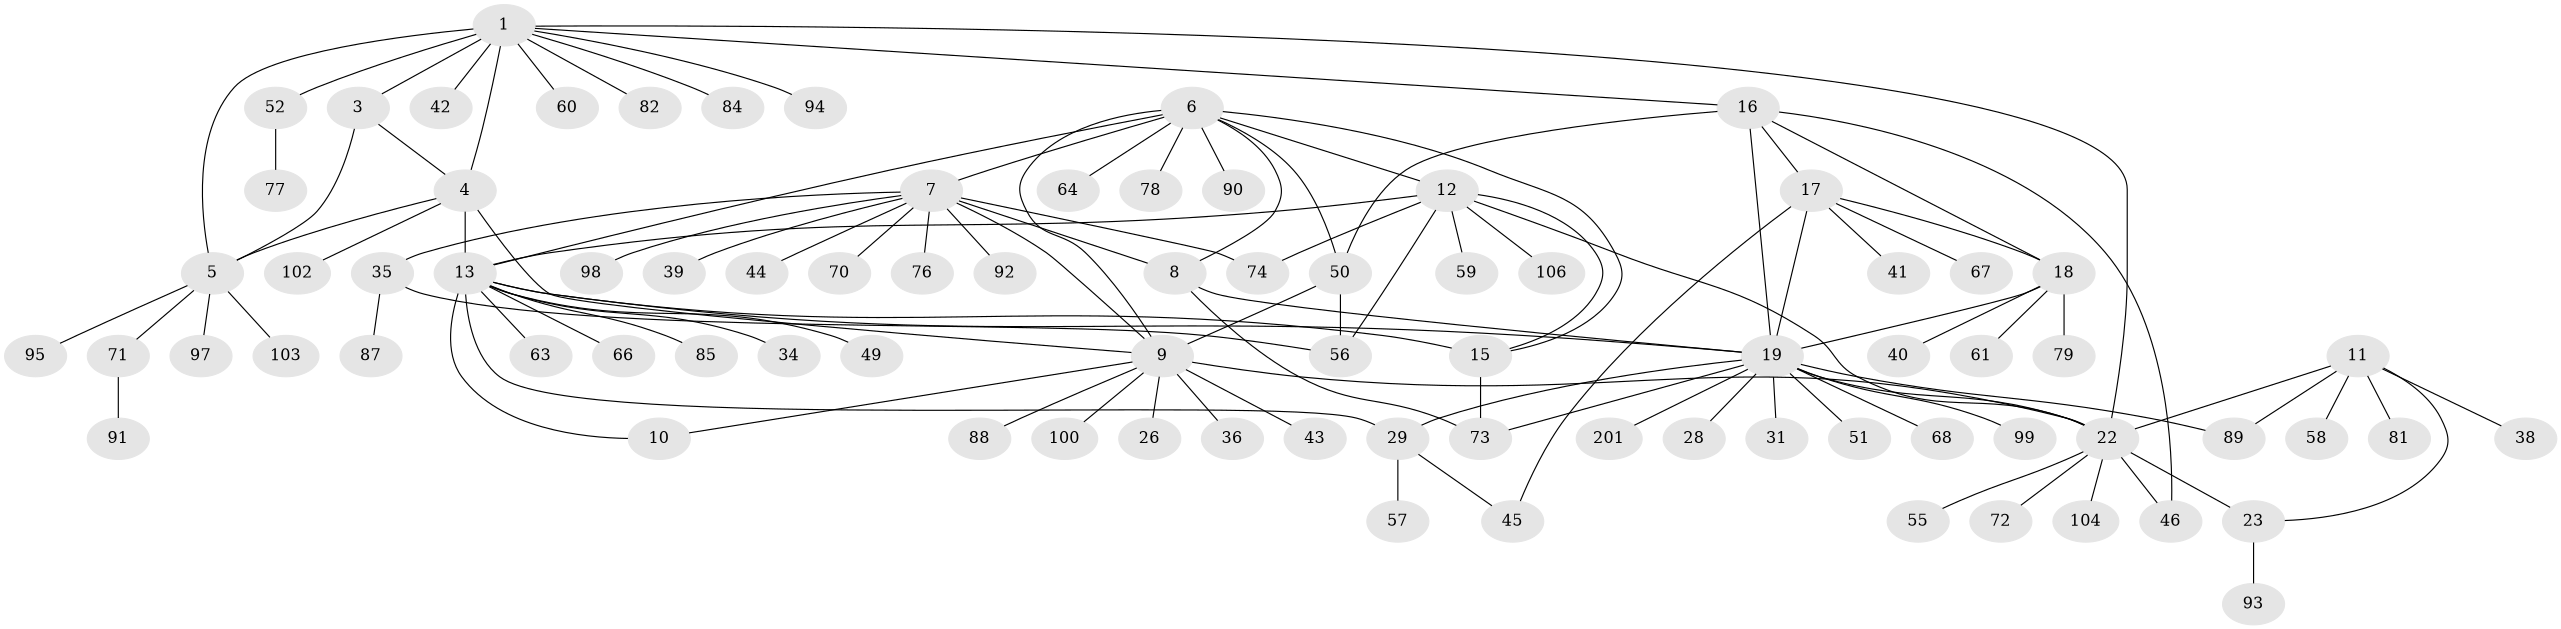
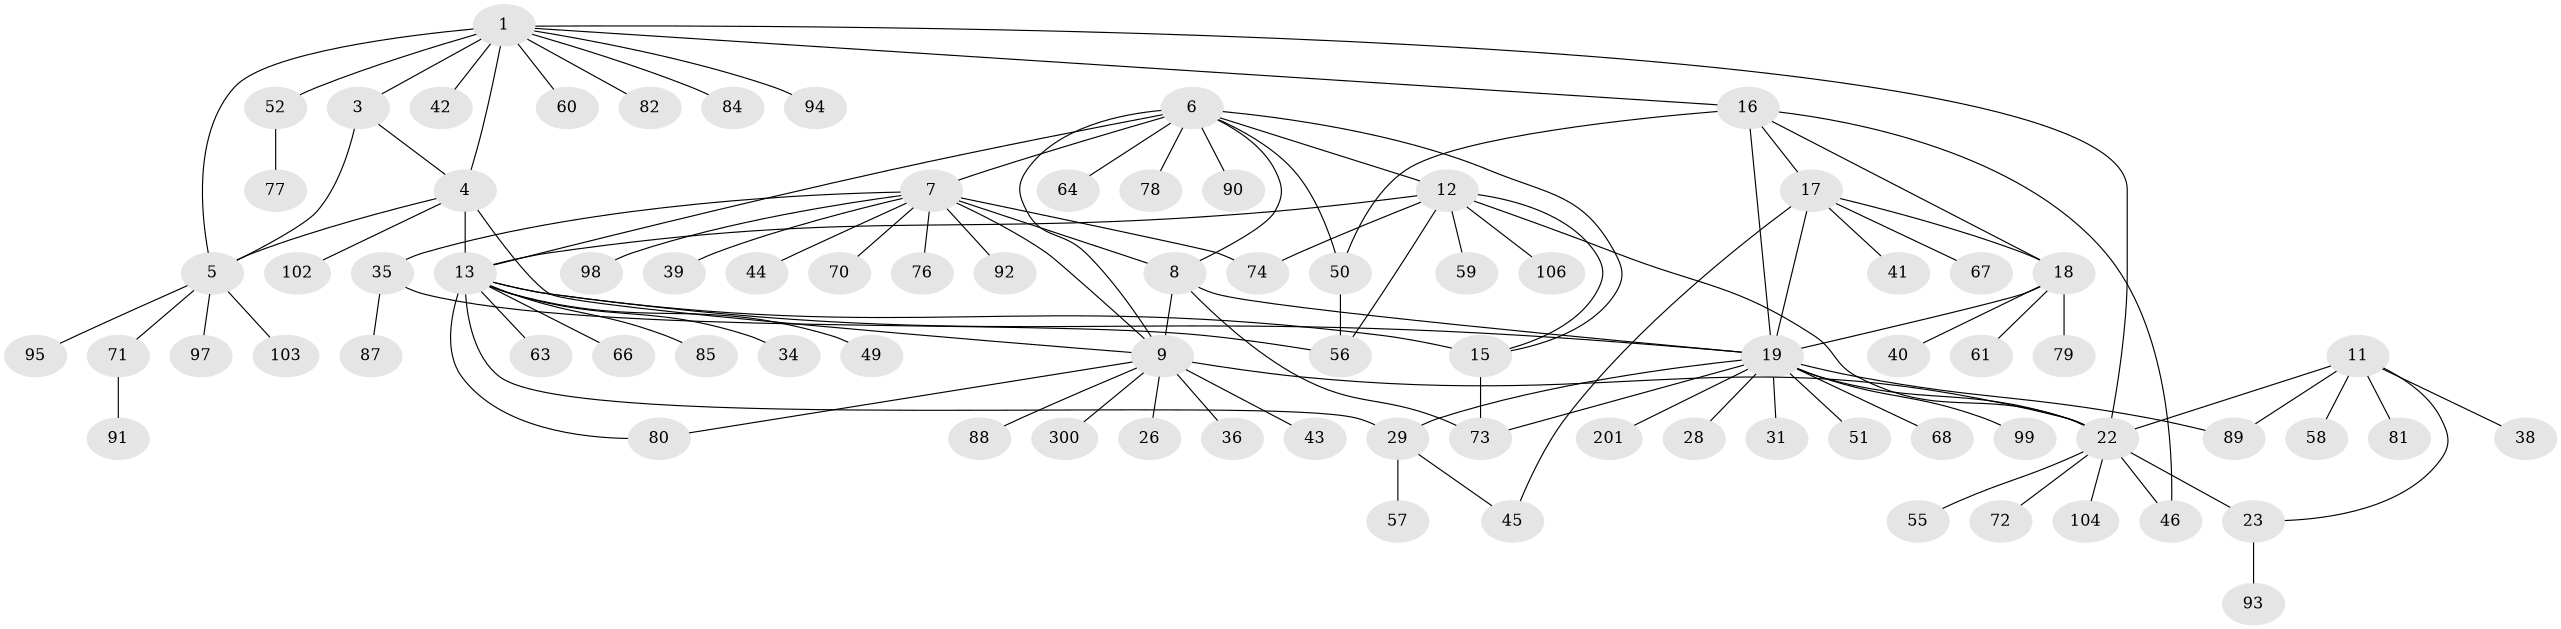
edge "50" -- "9": now "8" -- "9"
node "10": label "10" -> "80"
node "100": label "100" -> "300"
